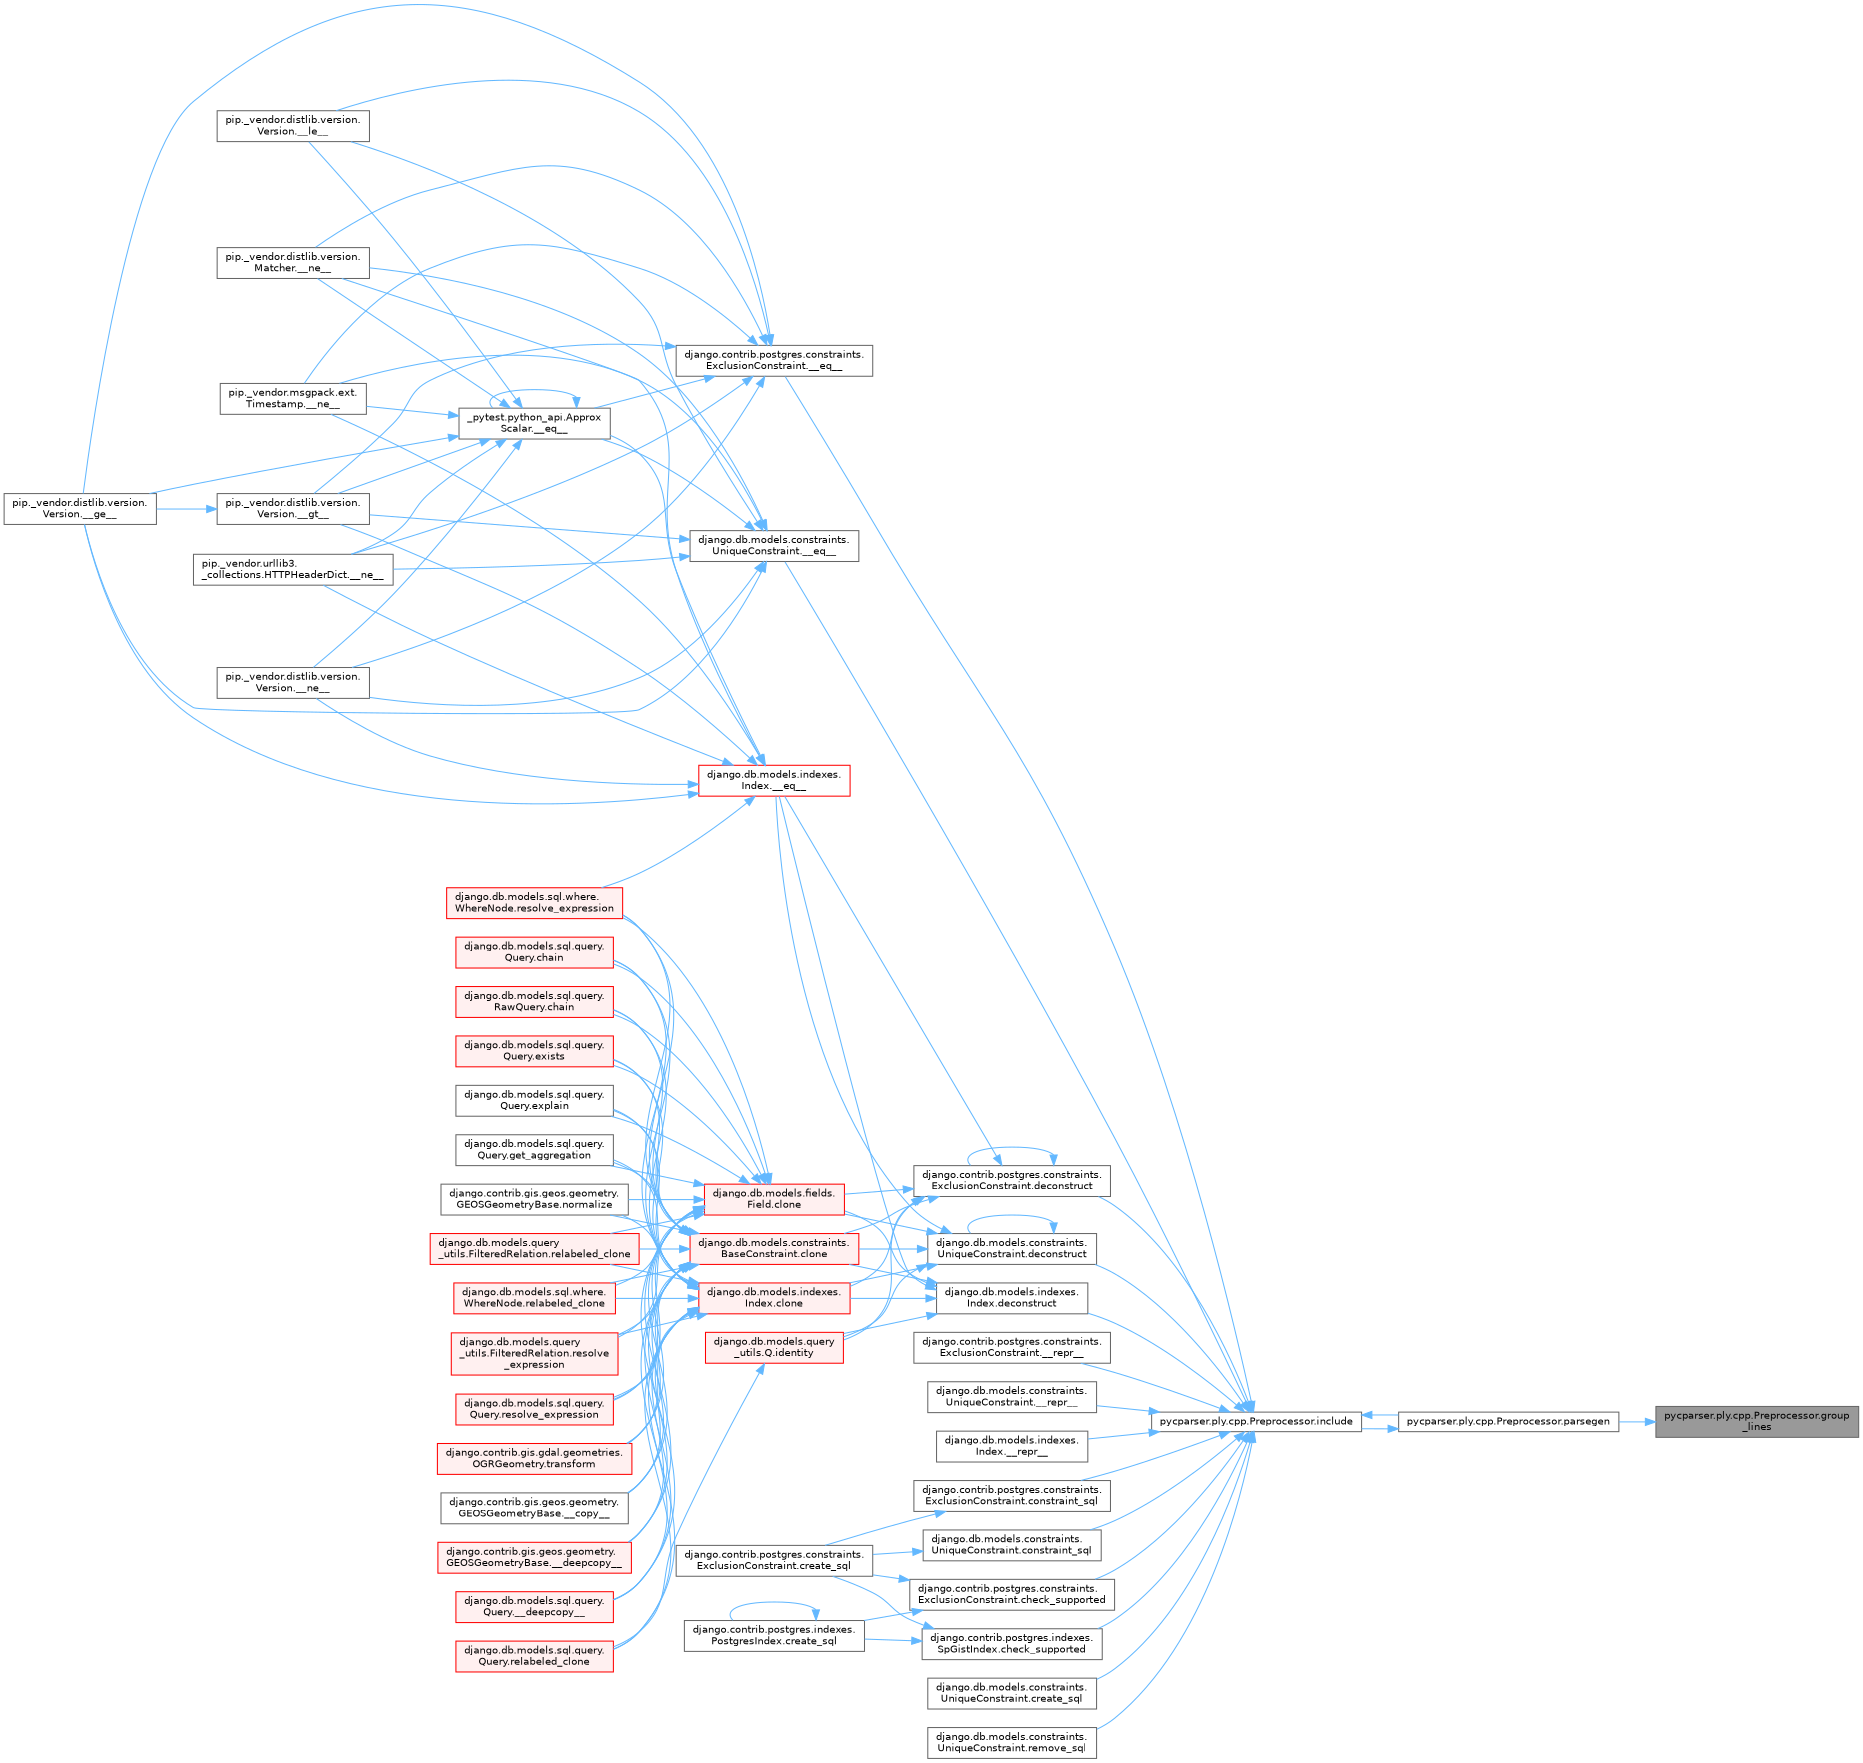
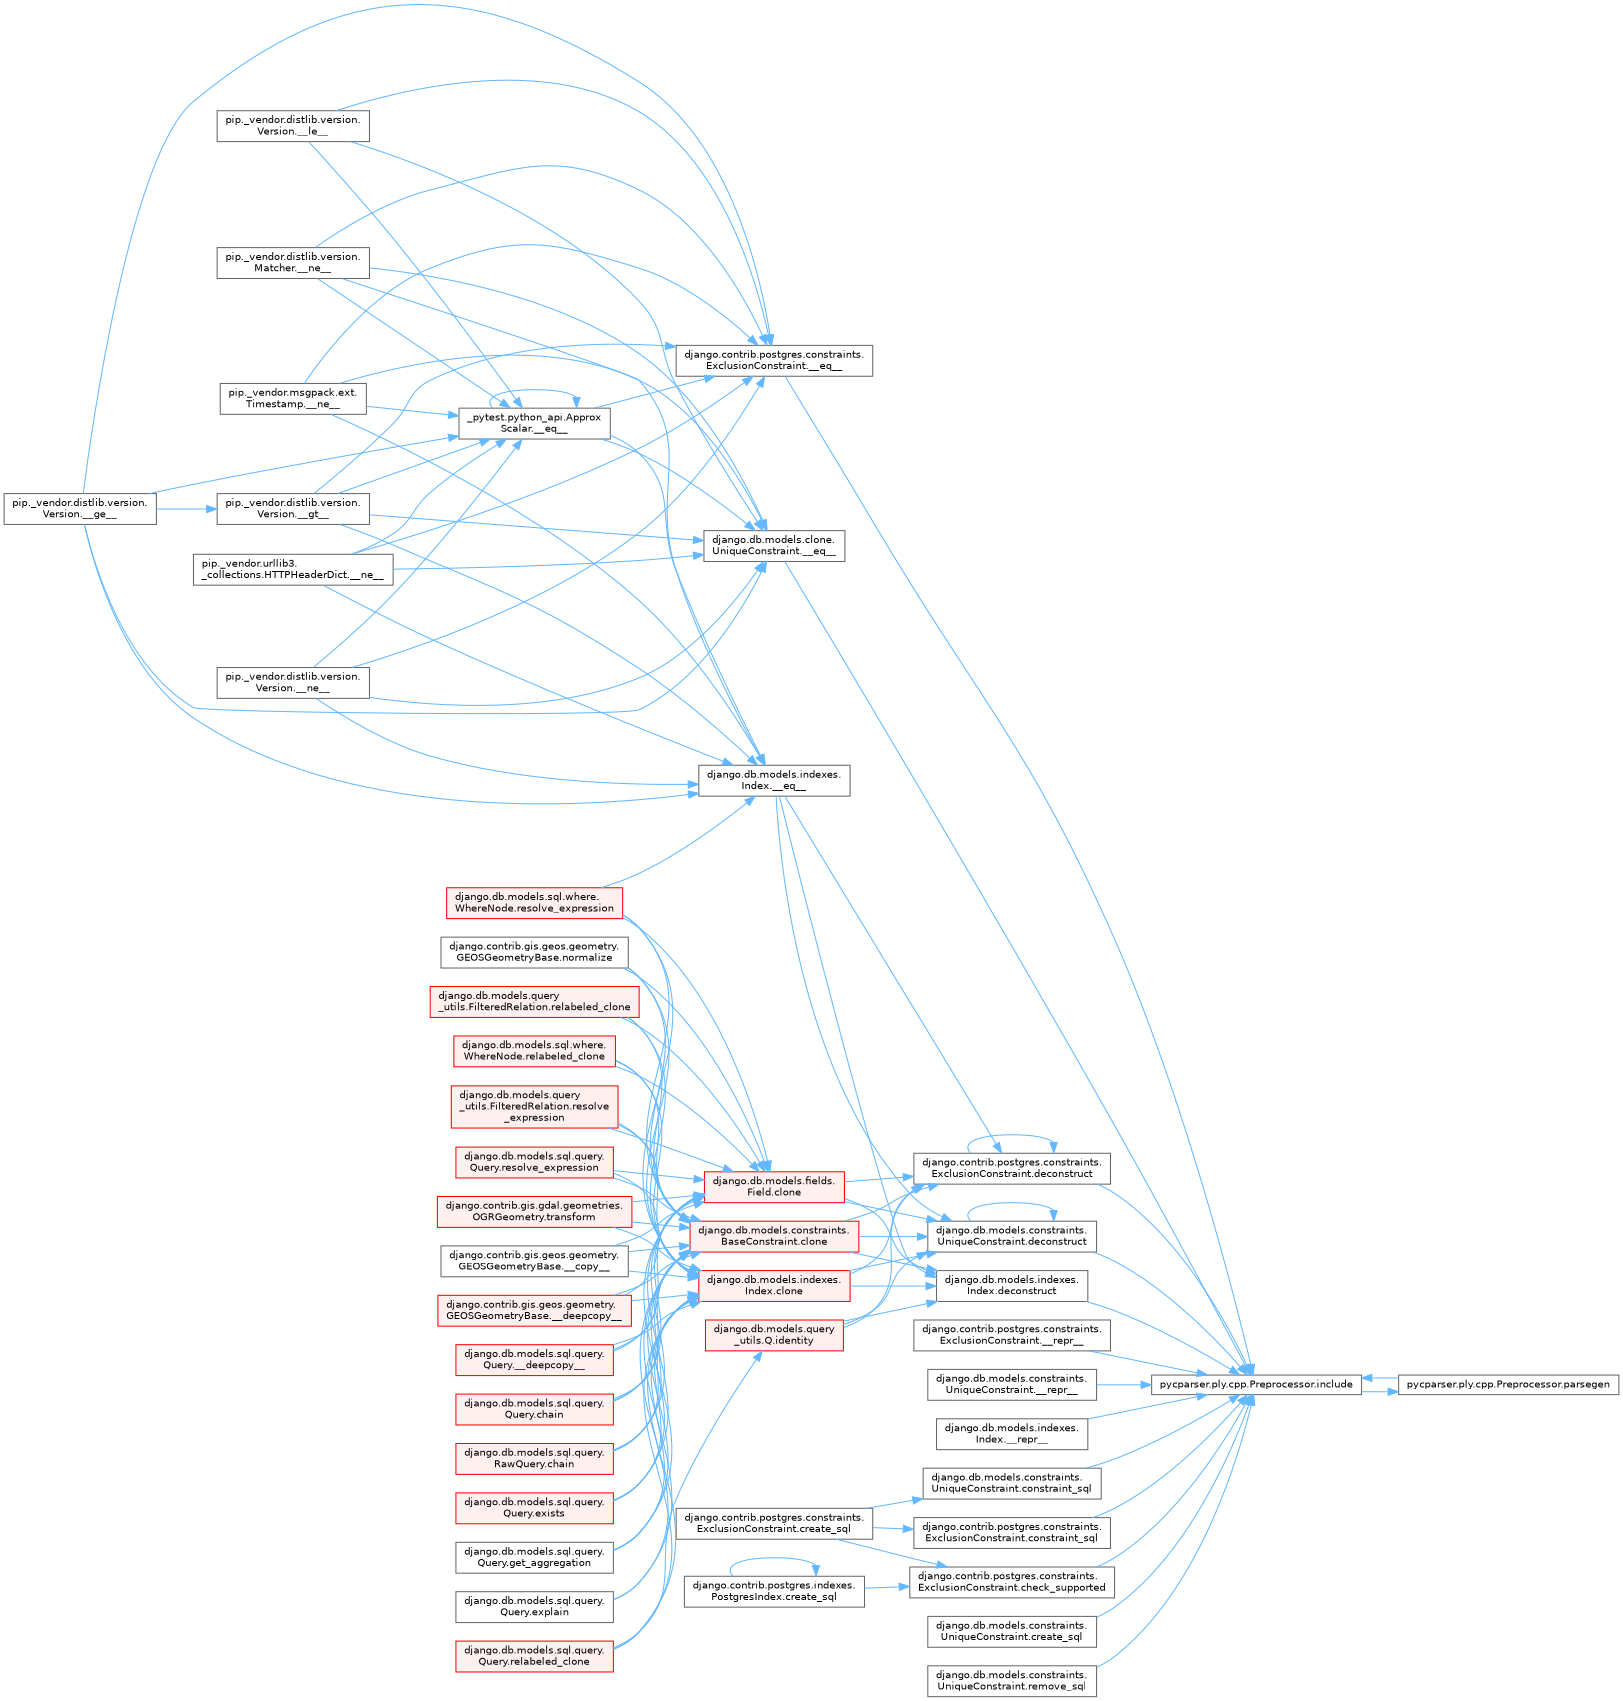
node "django.db.models.constraints. UniqueConstraint.__eq__": label "django.db.models.constraints. UniqueConstraint.__eq__" -> "django.db.models.clone. UniqueConstraint.__eq__"
node "django.db.models.indexes. Index.__eq__": color red -> grey40
edge "django.db.models.sql.query. Query.explain" -> "django.db.models.fields. Field.clone": removed
node "pycparser.ply.cpp.Preprocessor.group _lines": removed
node "django.contrib.postgres.indexes. SpGistIndex.check_supported": removed
